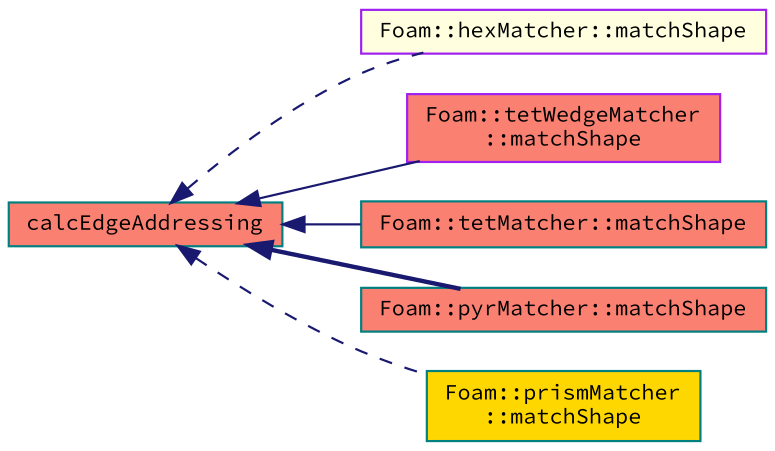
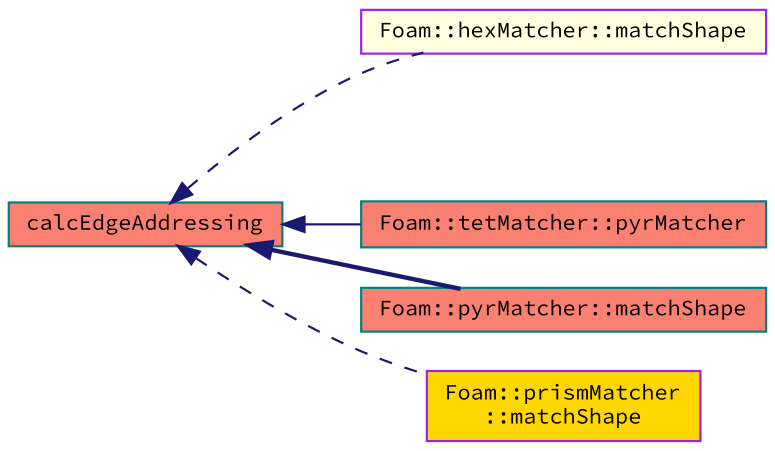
node "Foam::tetWedgeMatcher ::matchShape": removed
node "Foam::tetMatcher::matchShape": label "Foam::tetMatcher::matchShape" -> "Foam::tetMatcher::pyrMatcher"
node "Foam::prismMatcher ::matchShape": color teal -> purple
